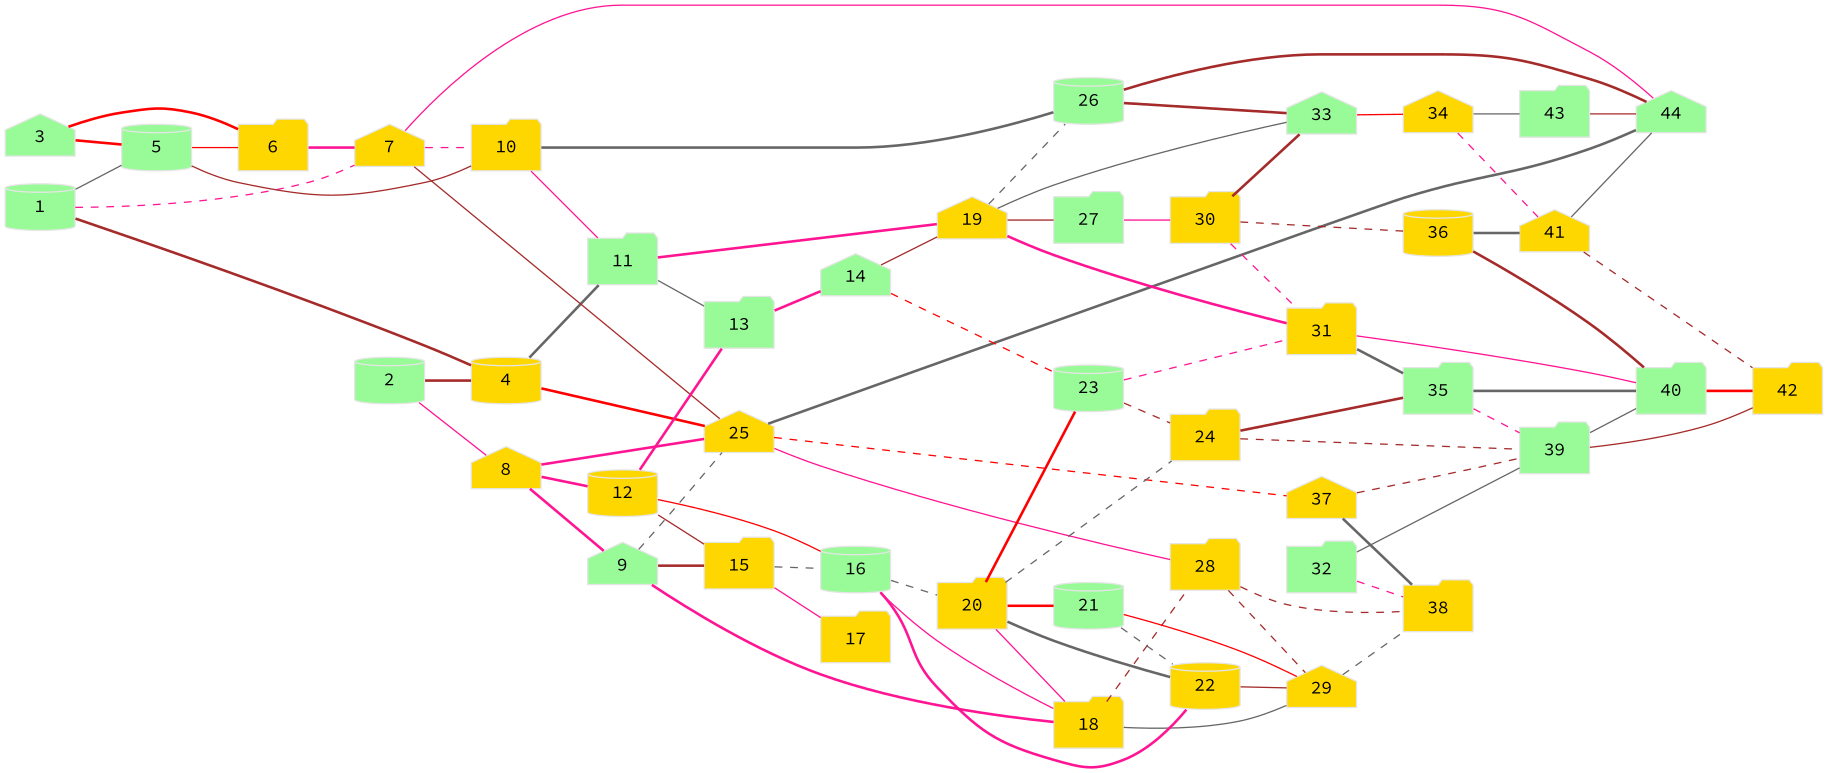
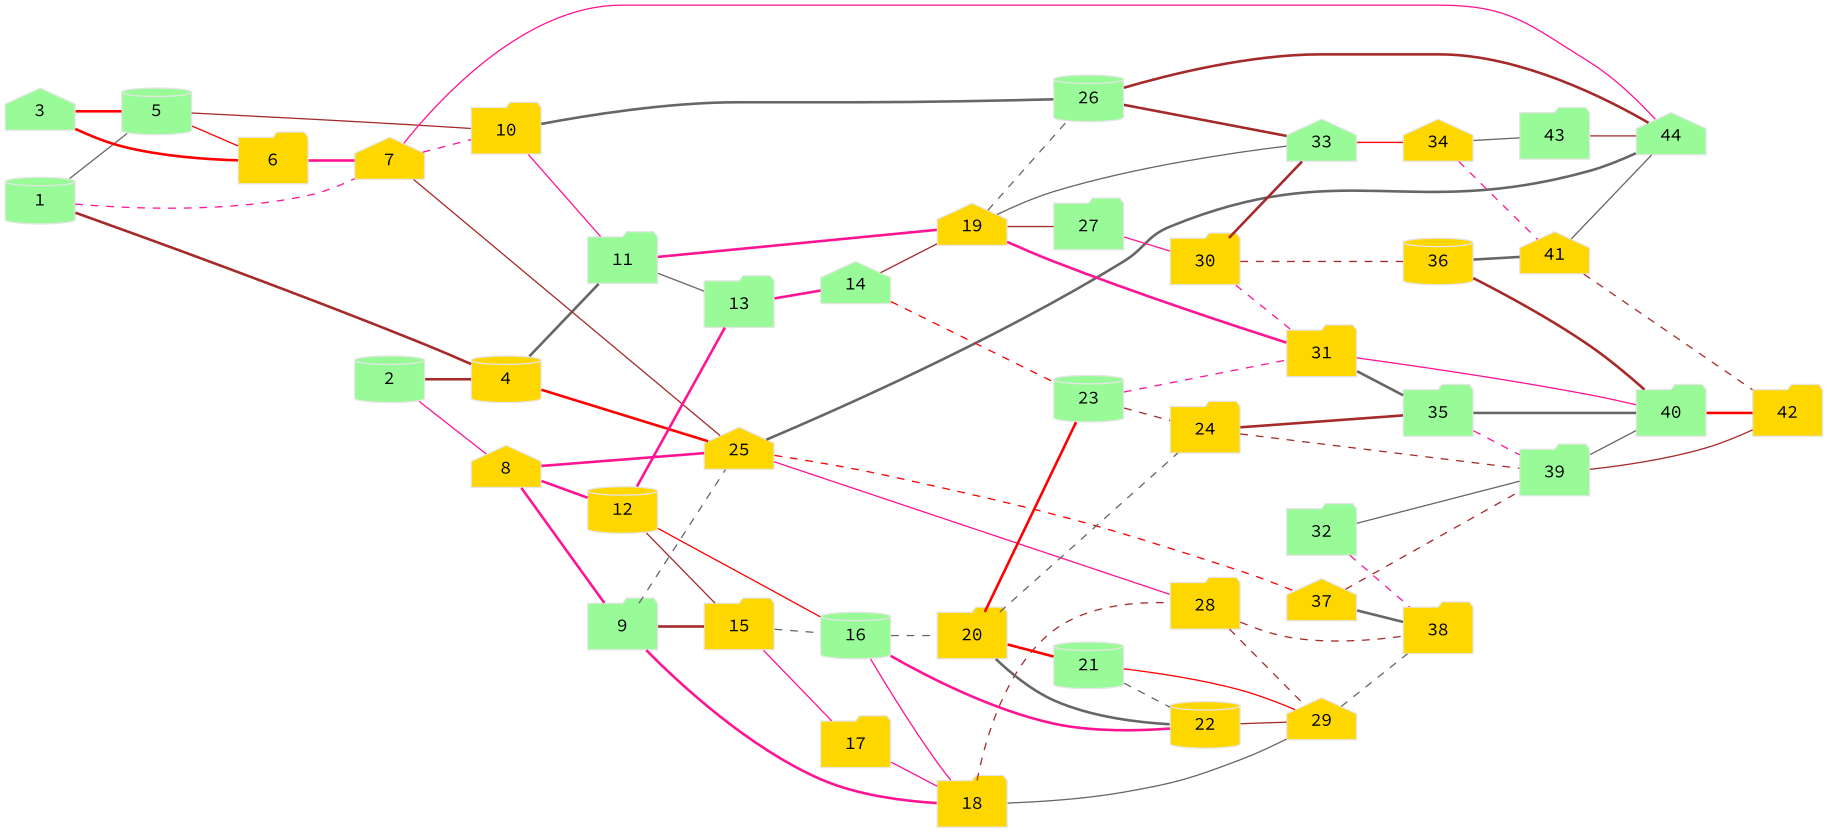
node "9": shape house -> folder
edge "20" -- "18": now "17" -- "18"
